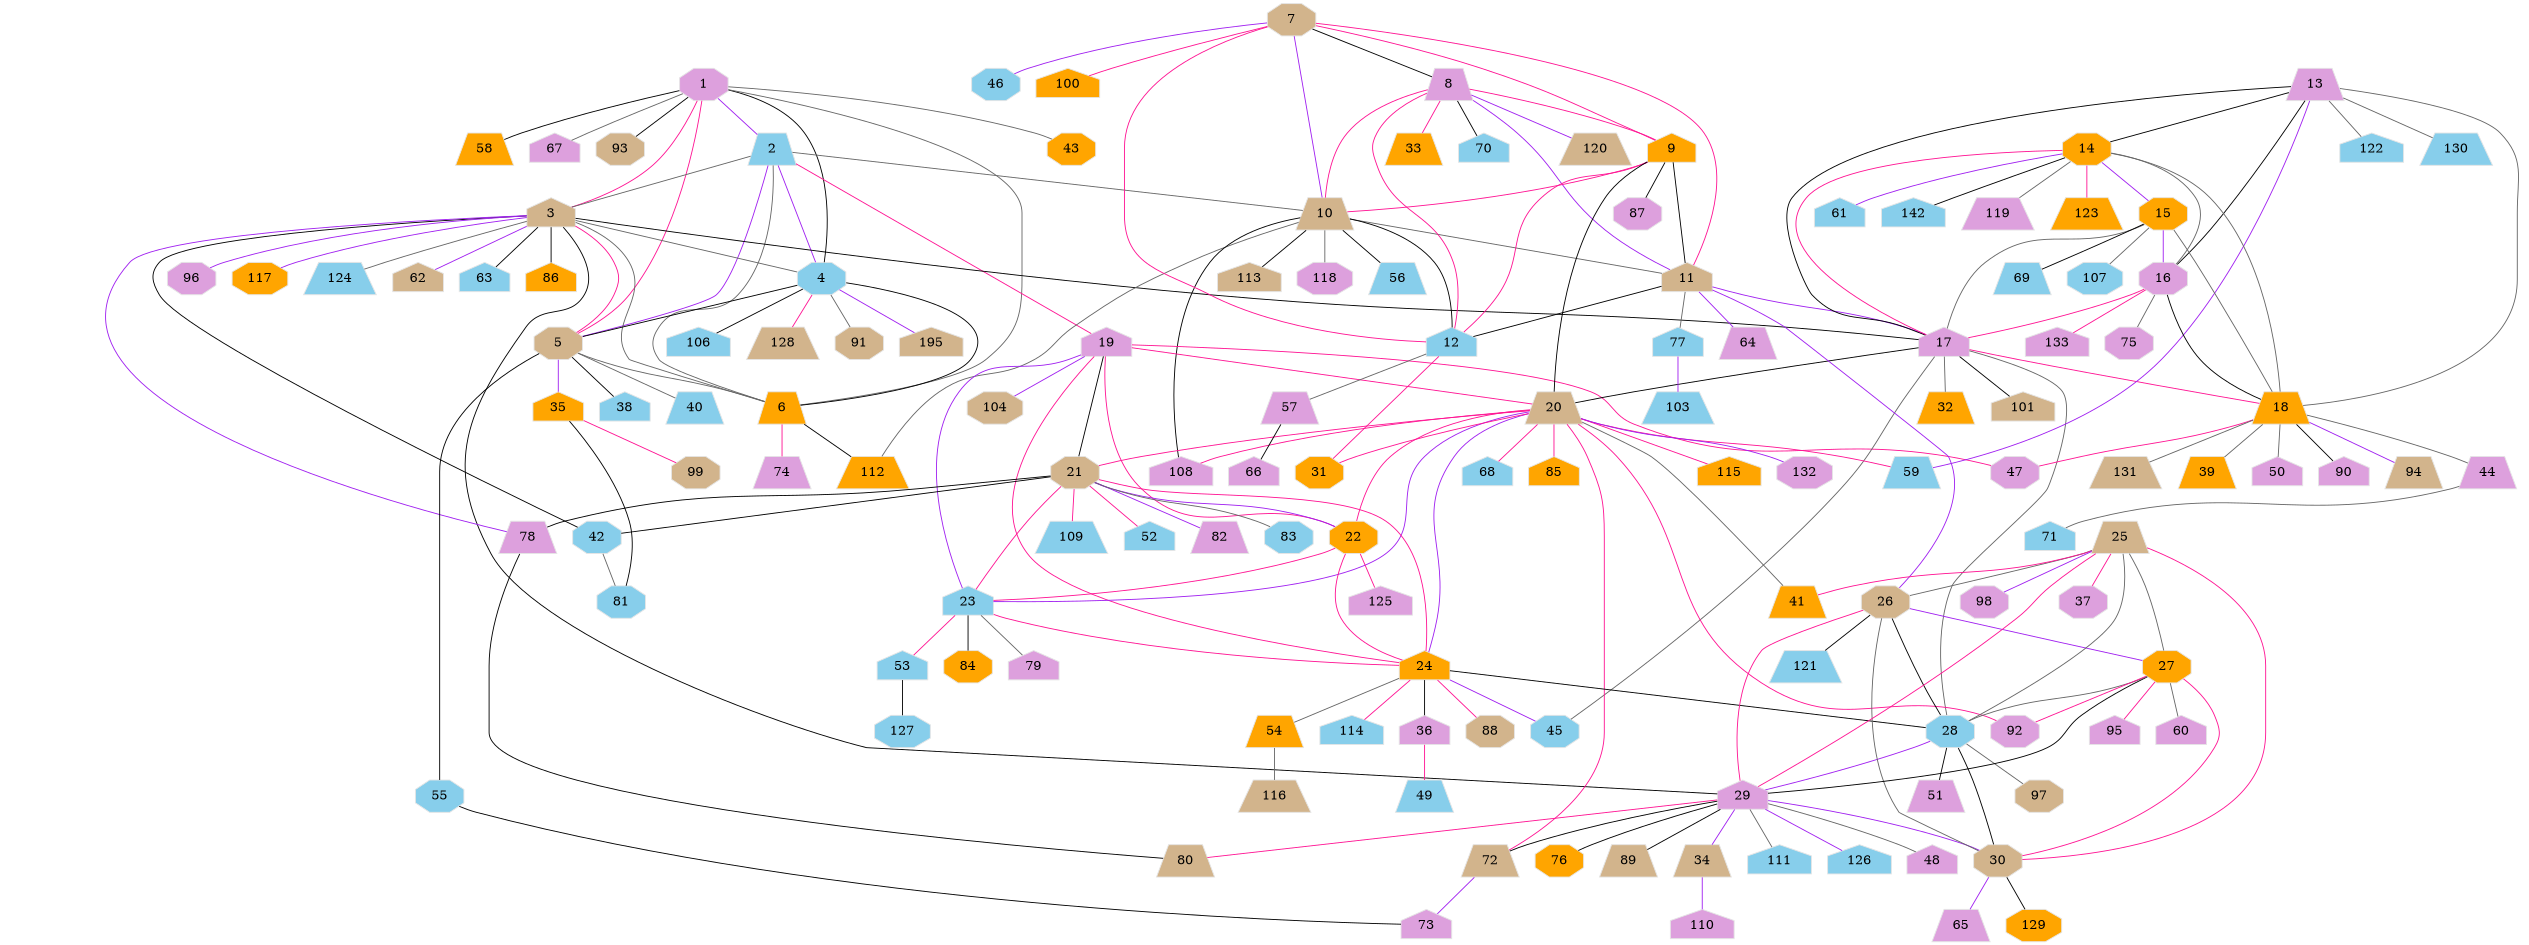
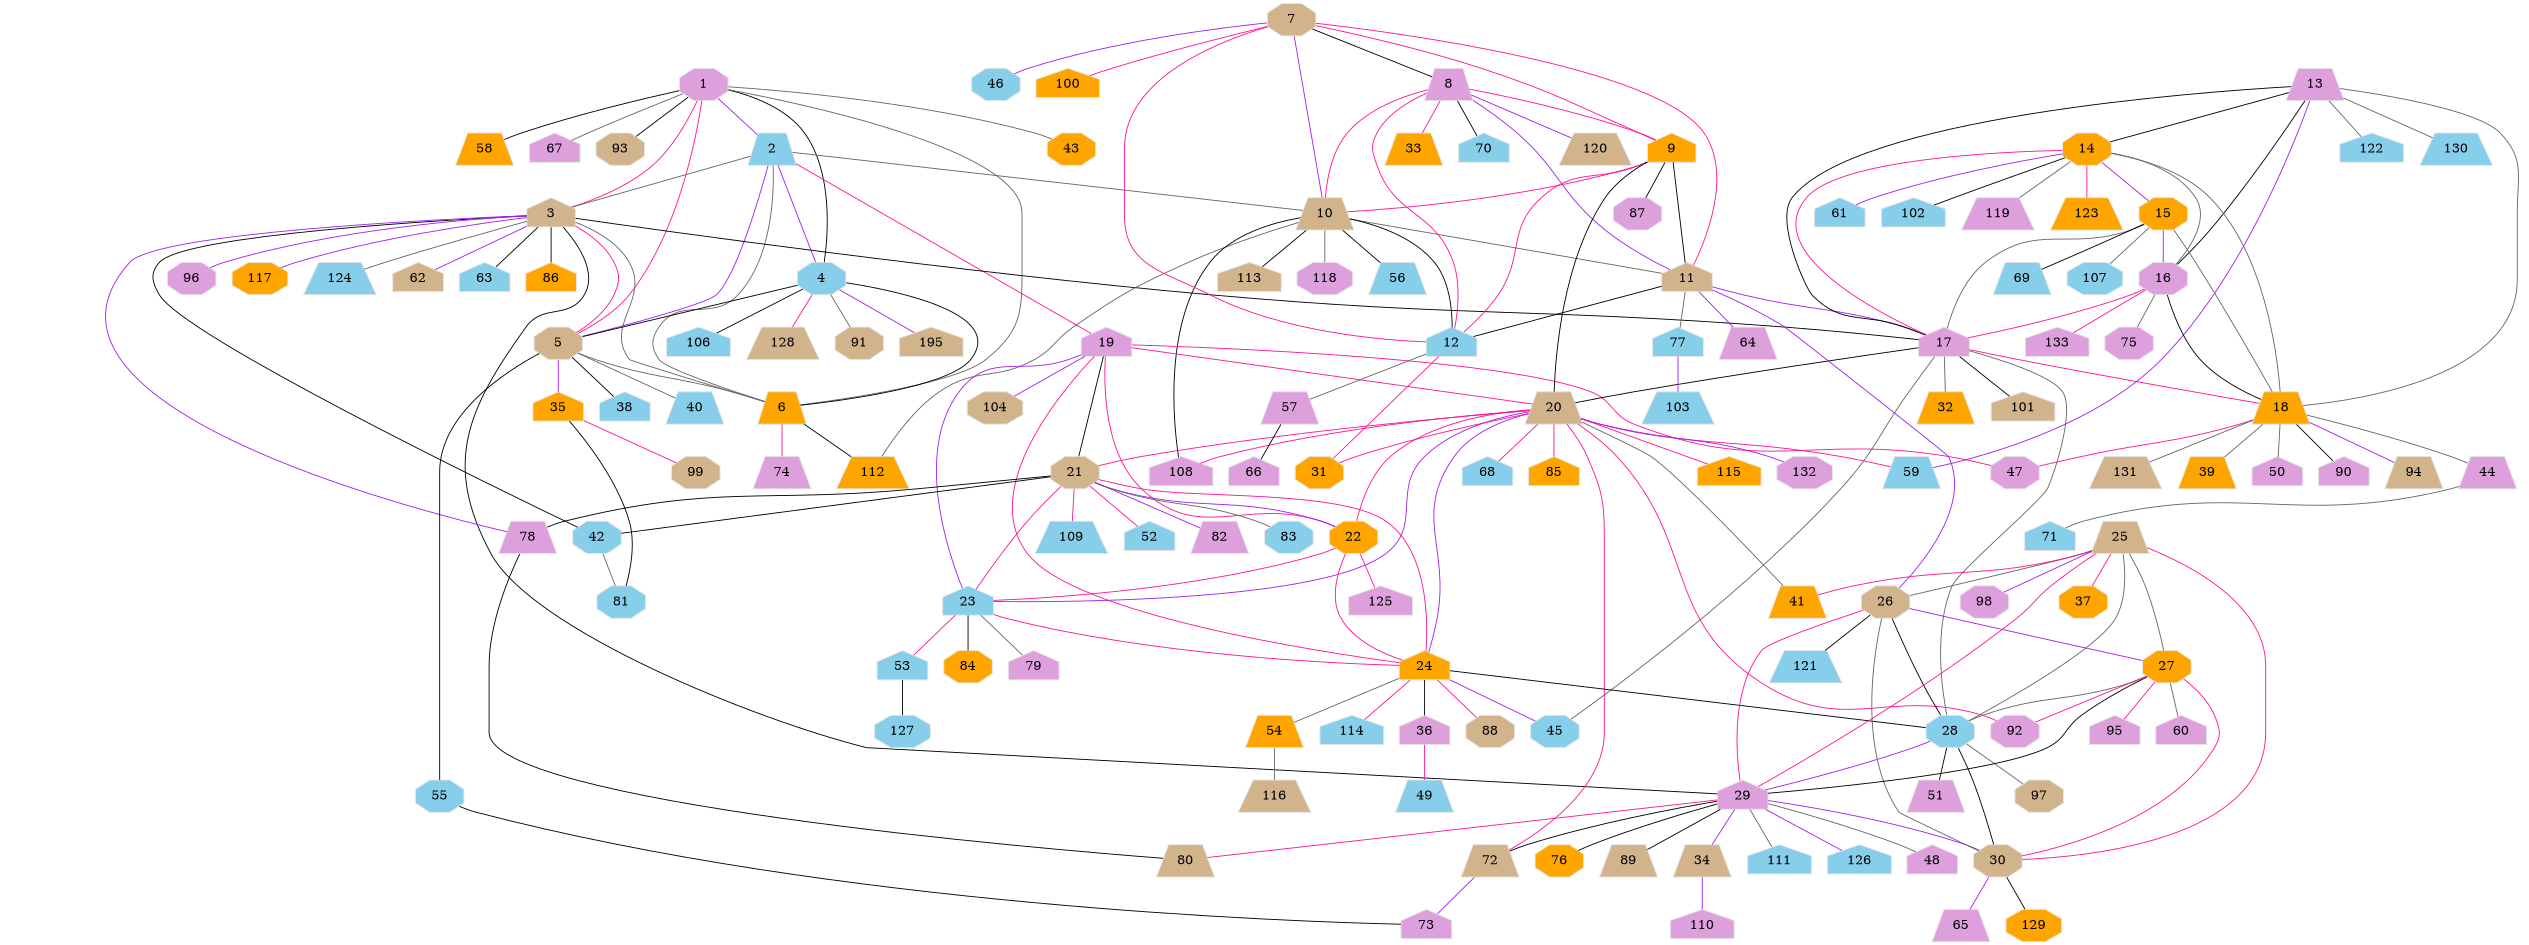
node "142": label "142" -> "102"
edge "3" -- "4": removed
node "37": fillcolor plum -> orange
